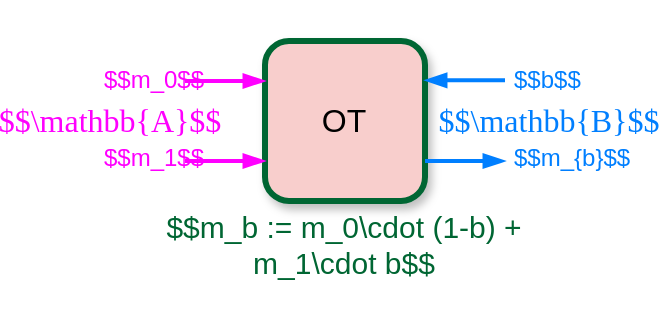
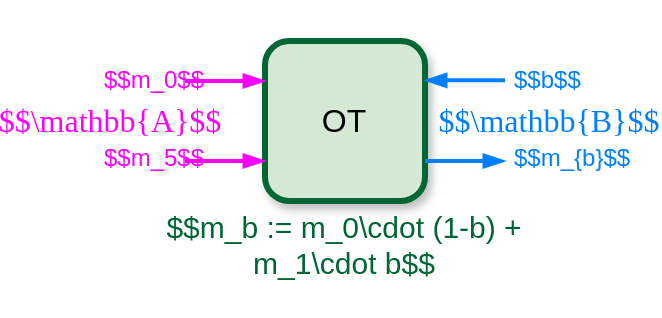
node "OT": fillcolor #f8cecc -> #d5e8d4
node "$$m_1$$": label "$$m_1$$" -> "$$m_5$$"
